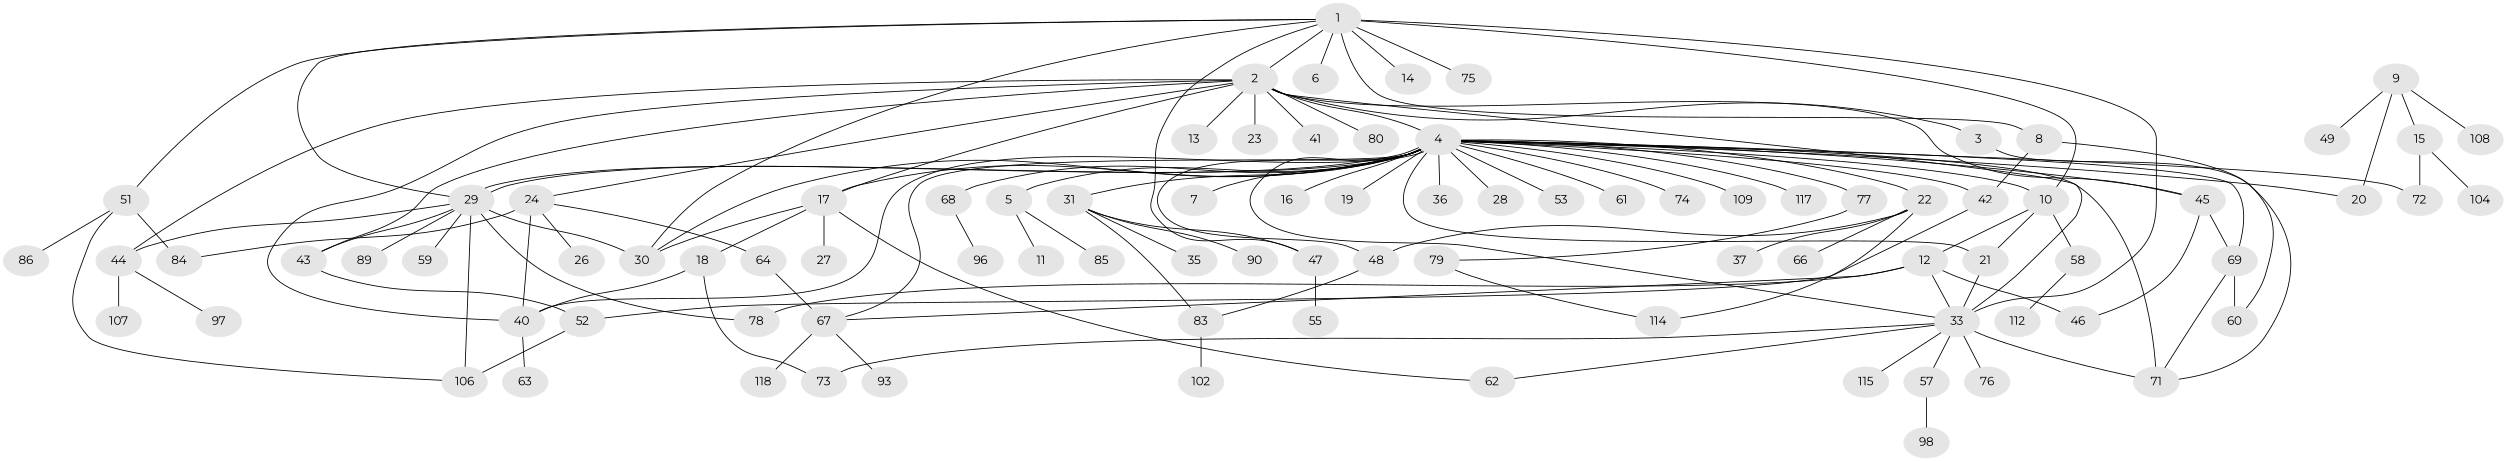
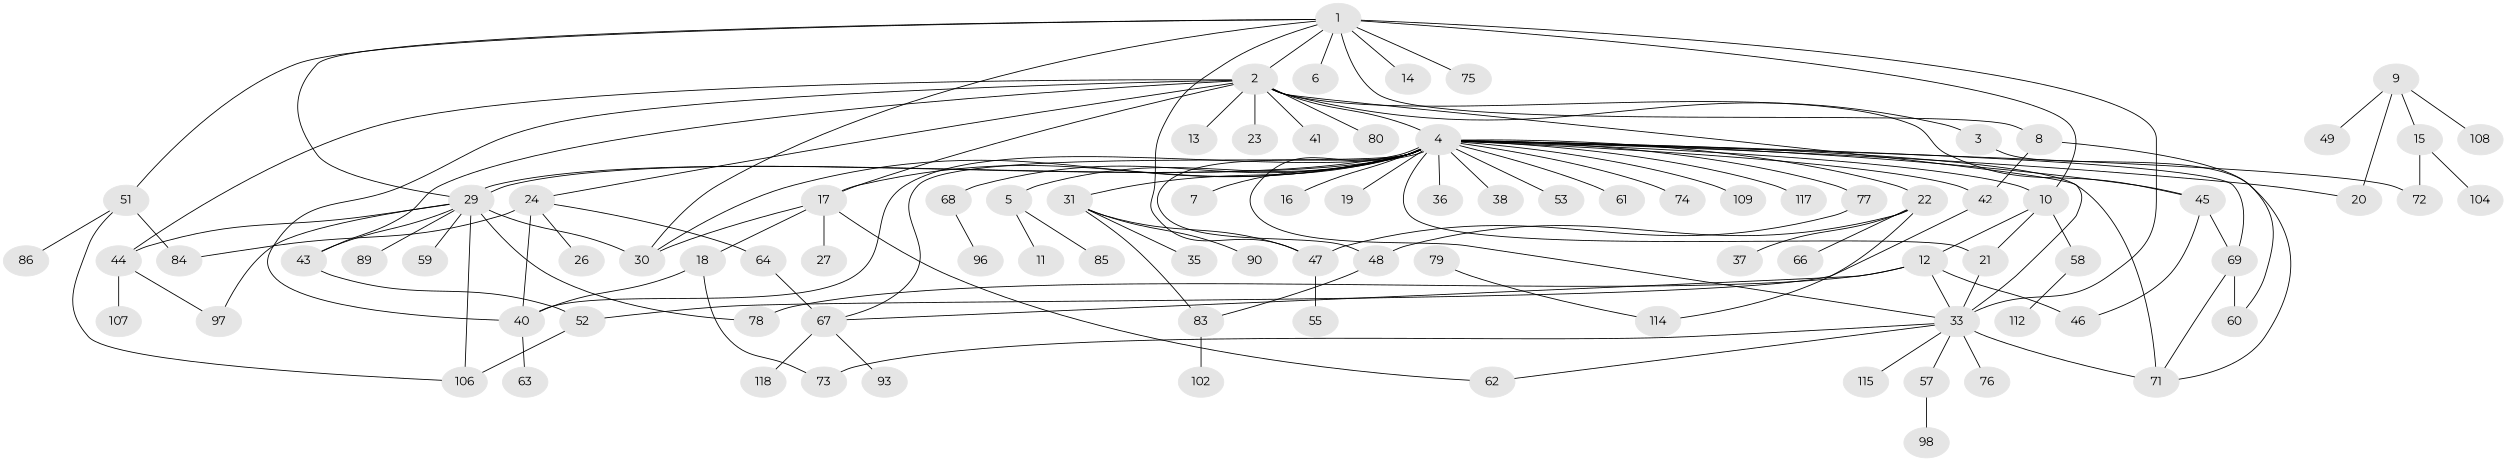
node "28": label "28" -> "38"
edge "29" -- "97": added
edge "77" -- "79": now "77" -- "47"
